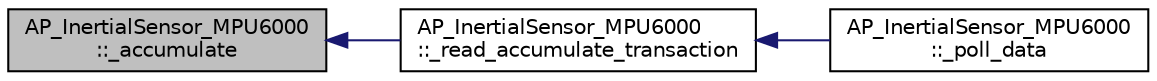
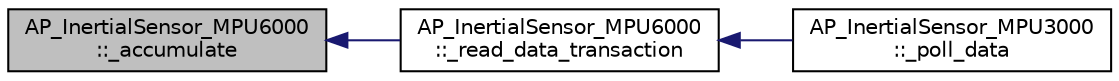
node "AP_InertialSensor_MPU6000 ::_read_accumulate_transaction": label "AP_InertialSensor_MPU6000 ::_read_accumulate_transaction" -> "AP_InertialSensor_MPU6000 ::_read_data_transaction"
node "AP_InertialSensor_MPU6000 ::_poll_data": label "AP_InertialSensor_MPU6000 ::_poll_data" -> "AP_InertialSensor_MPU3000 ::_poll_data"
